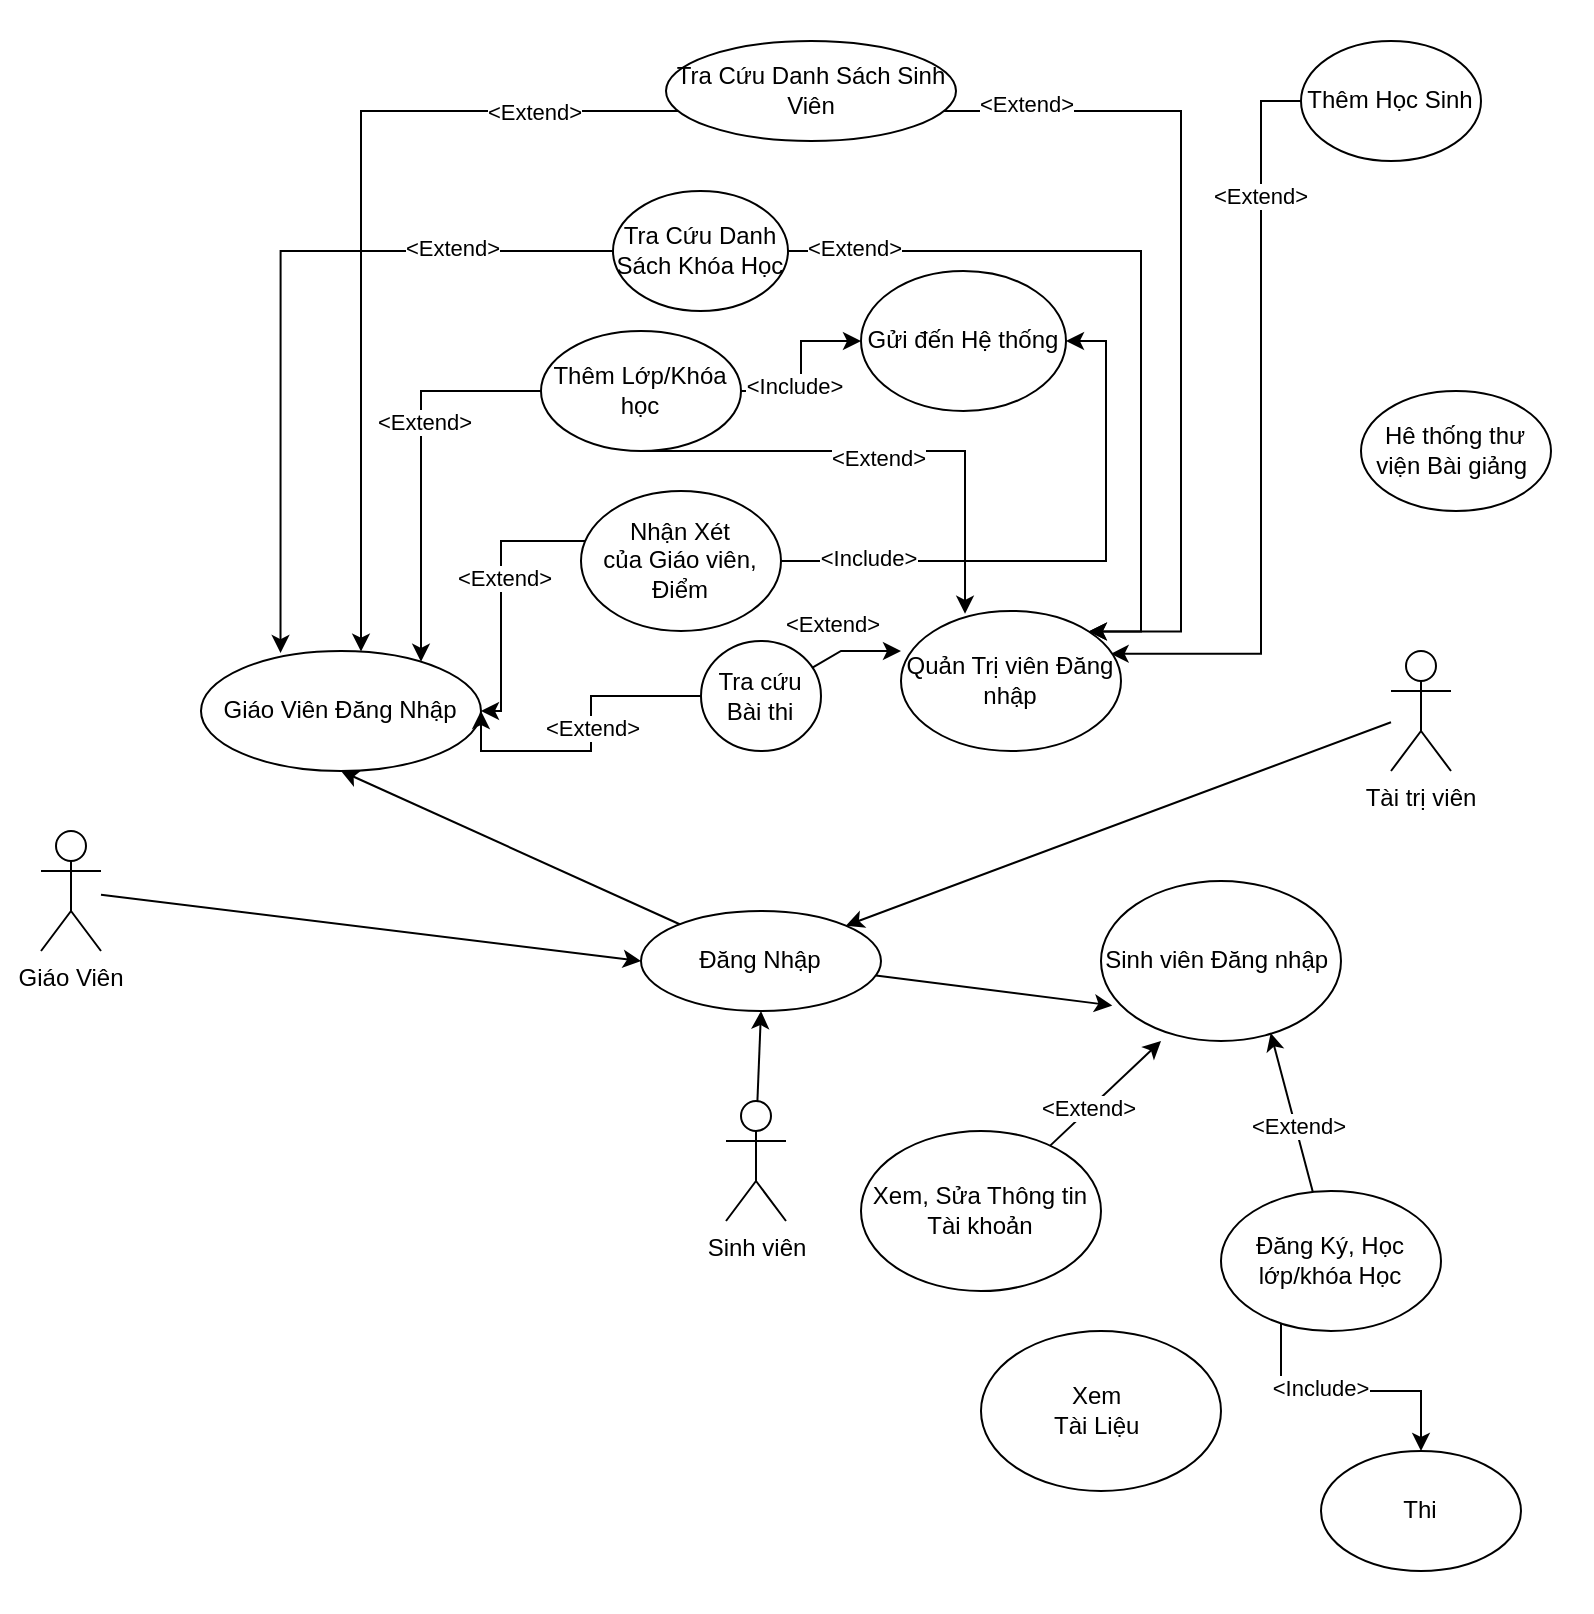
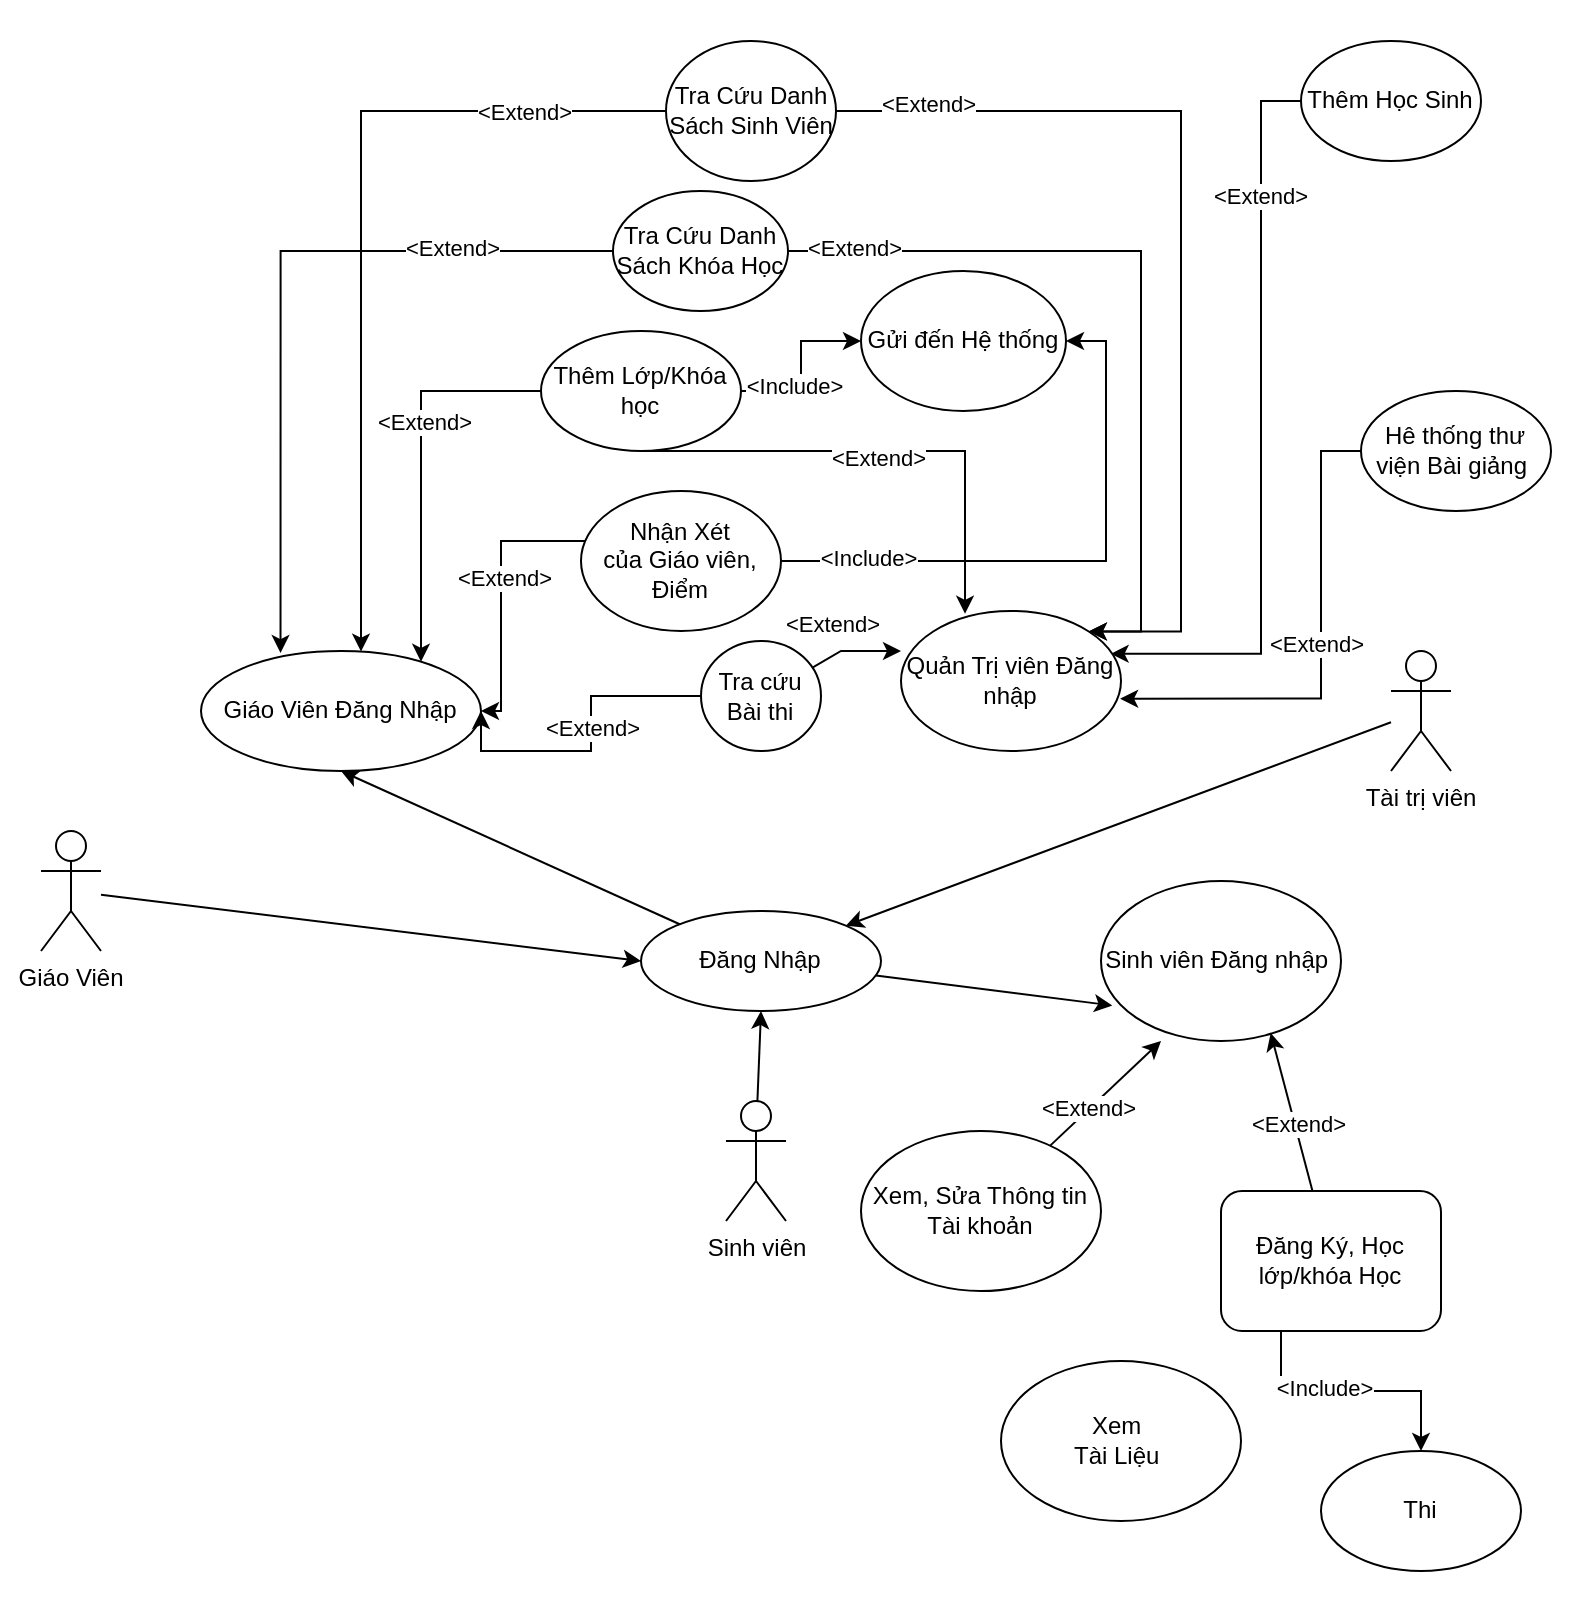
node "Tra Cứu Danh Sách Sinh Viên": size 290x100 -> 170x140
edge "Hê thống thư viện Bài giảng" -> "Quản Trị viên Đăng nhập": added, label "<Extend>"
node "Đăng Ký, Học lớp/khóa Học": shape ellipse -> rounded rectangle
node "Xem Tài Liệu": moved (1101, 1411) -> (1121, 1441)
